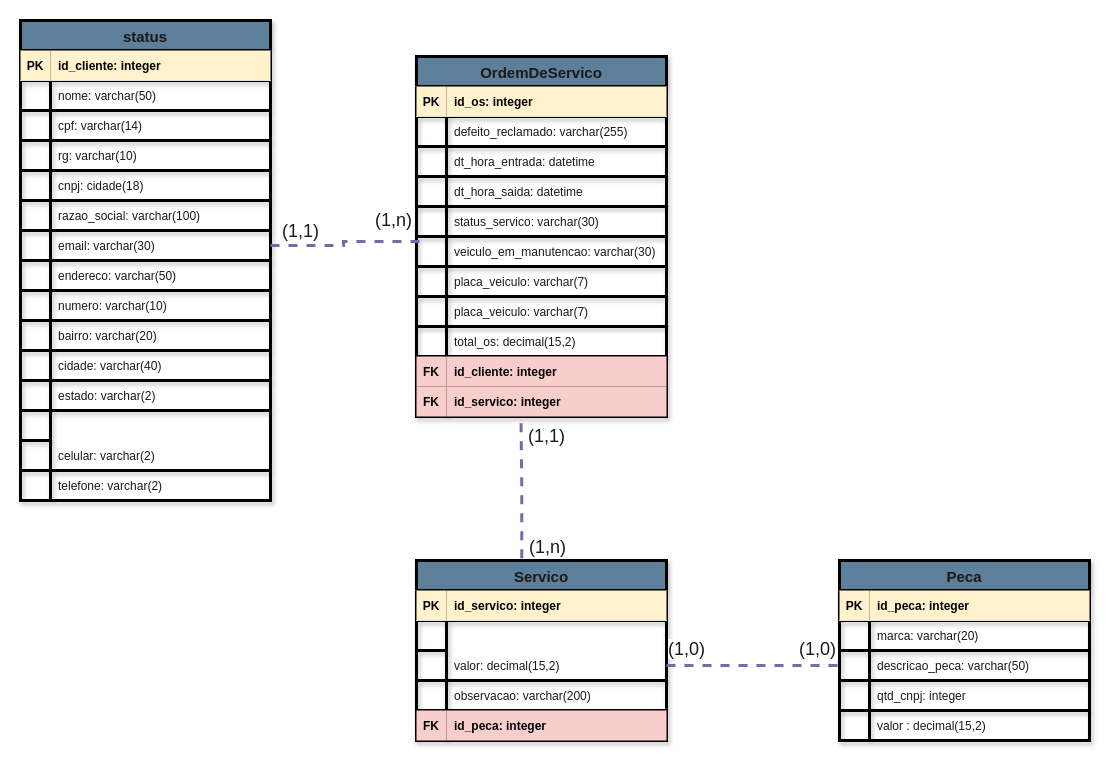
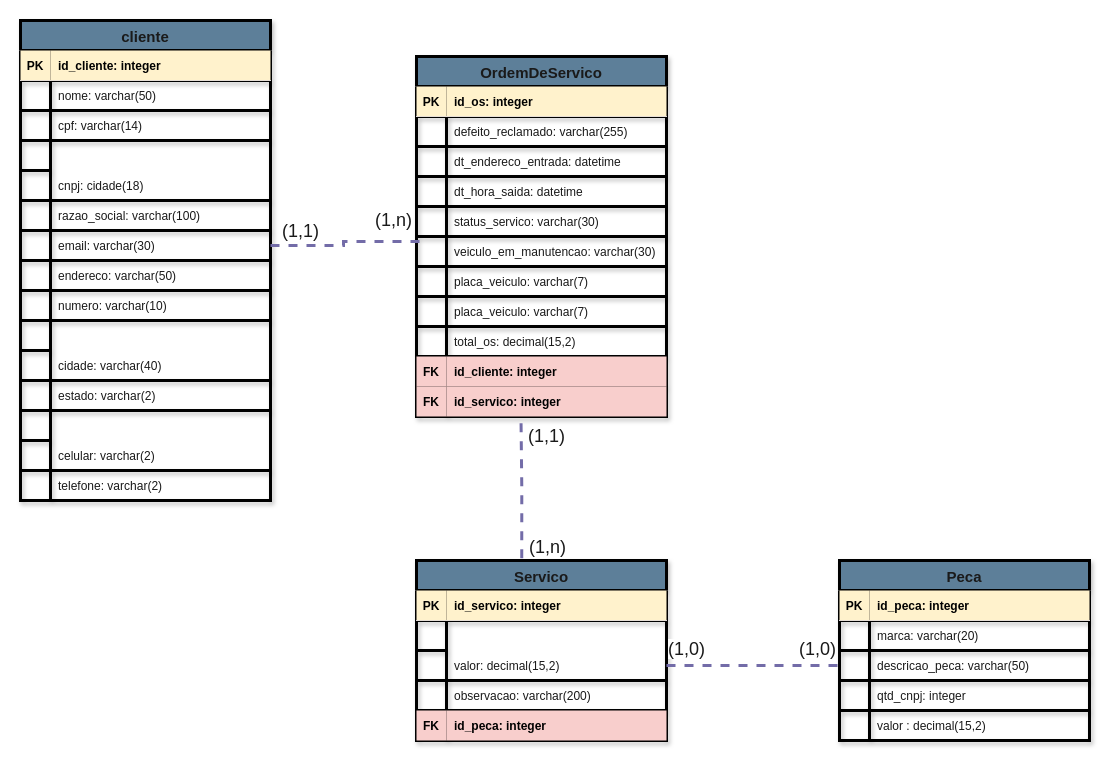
node "status": label "status" -> "cliente"
node "rg: varchar(10)": removed
node "dt_hora_entrada: datetime": label "dt_hora_entrada: datetime" -> "dt_endereco_entrada: datetime"
node "bairro: varchar(20)": removed
